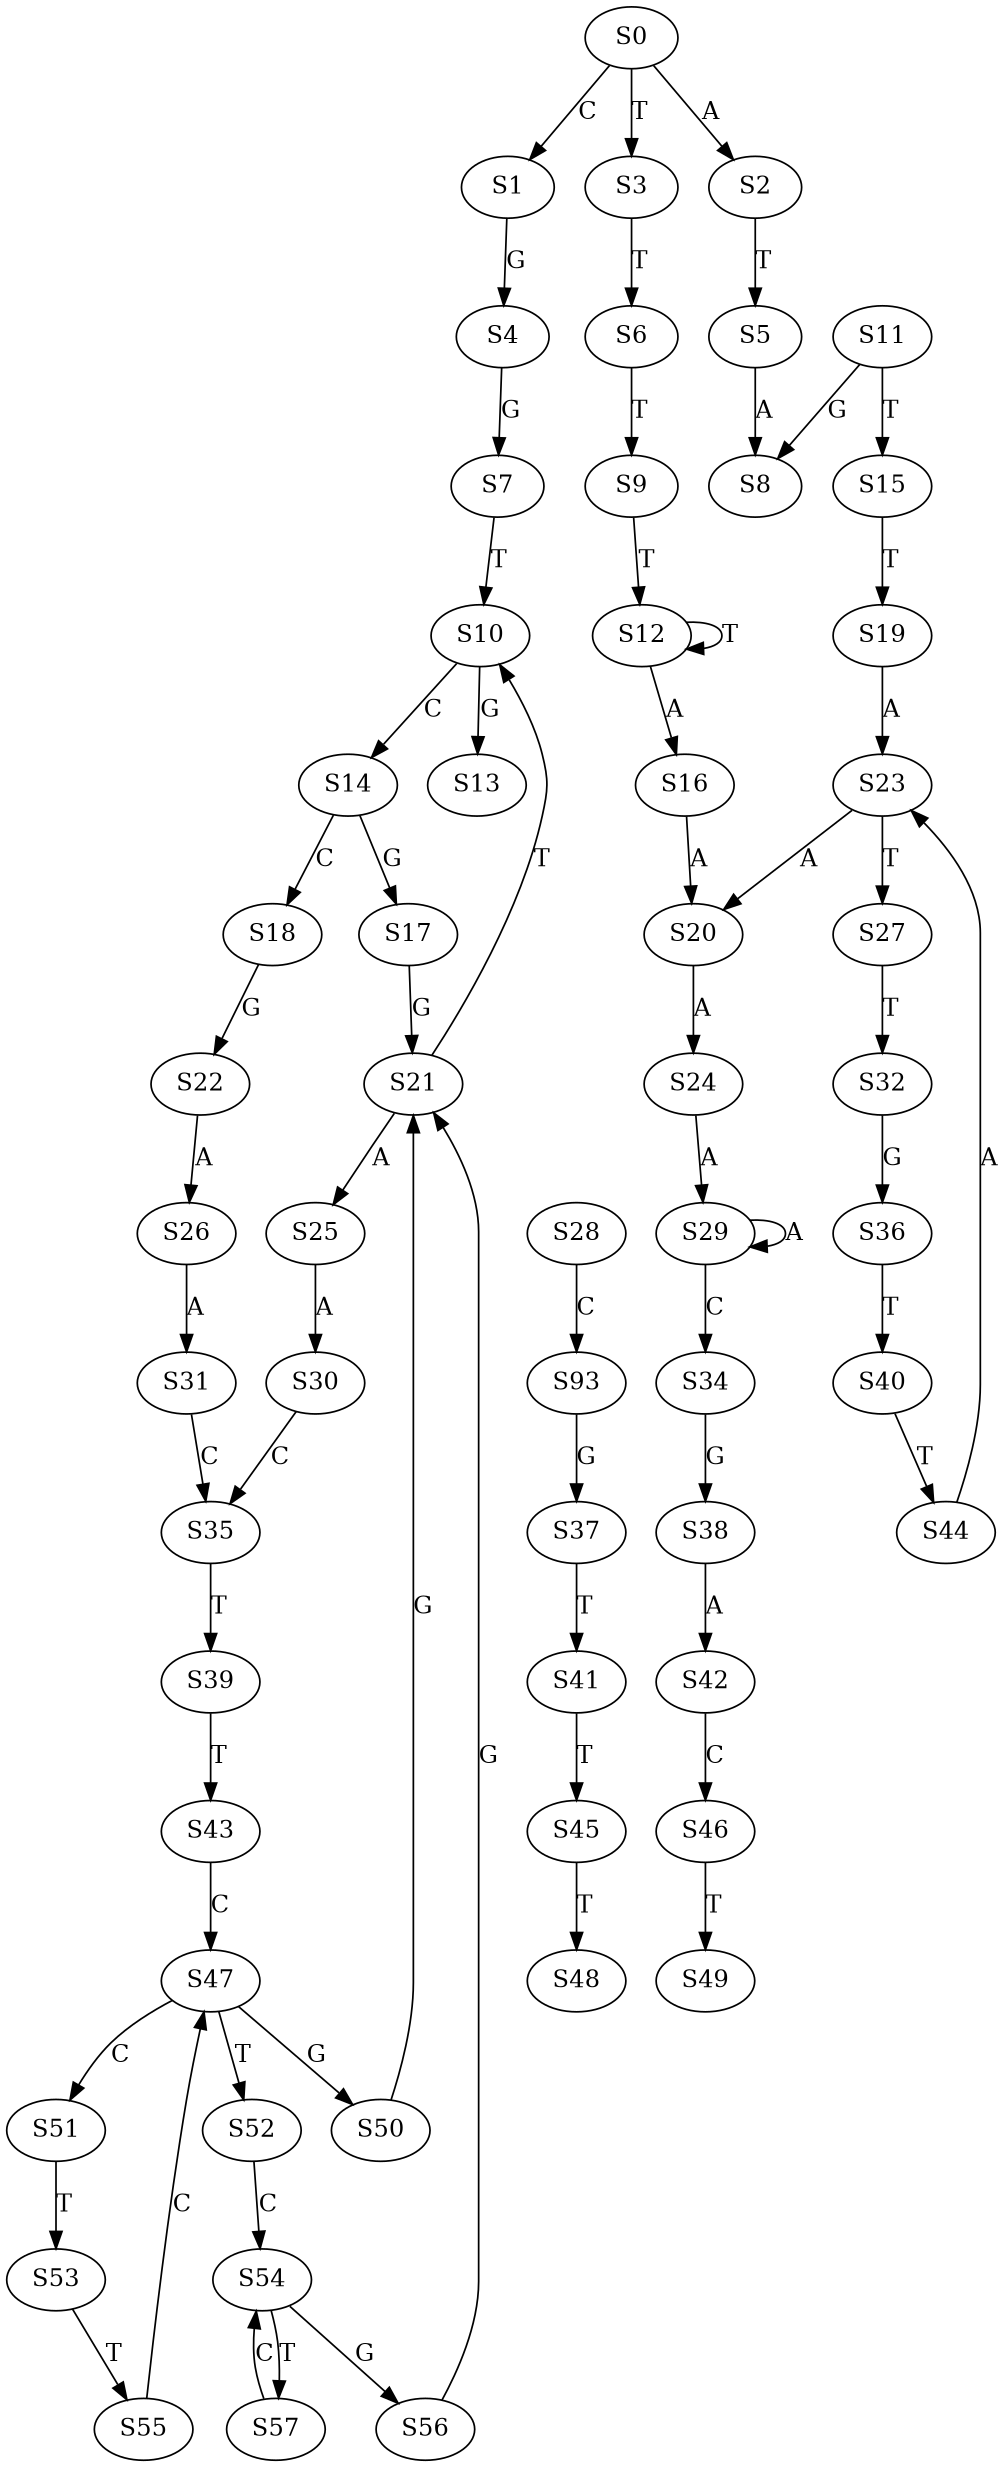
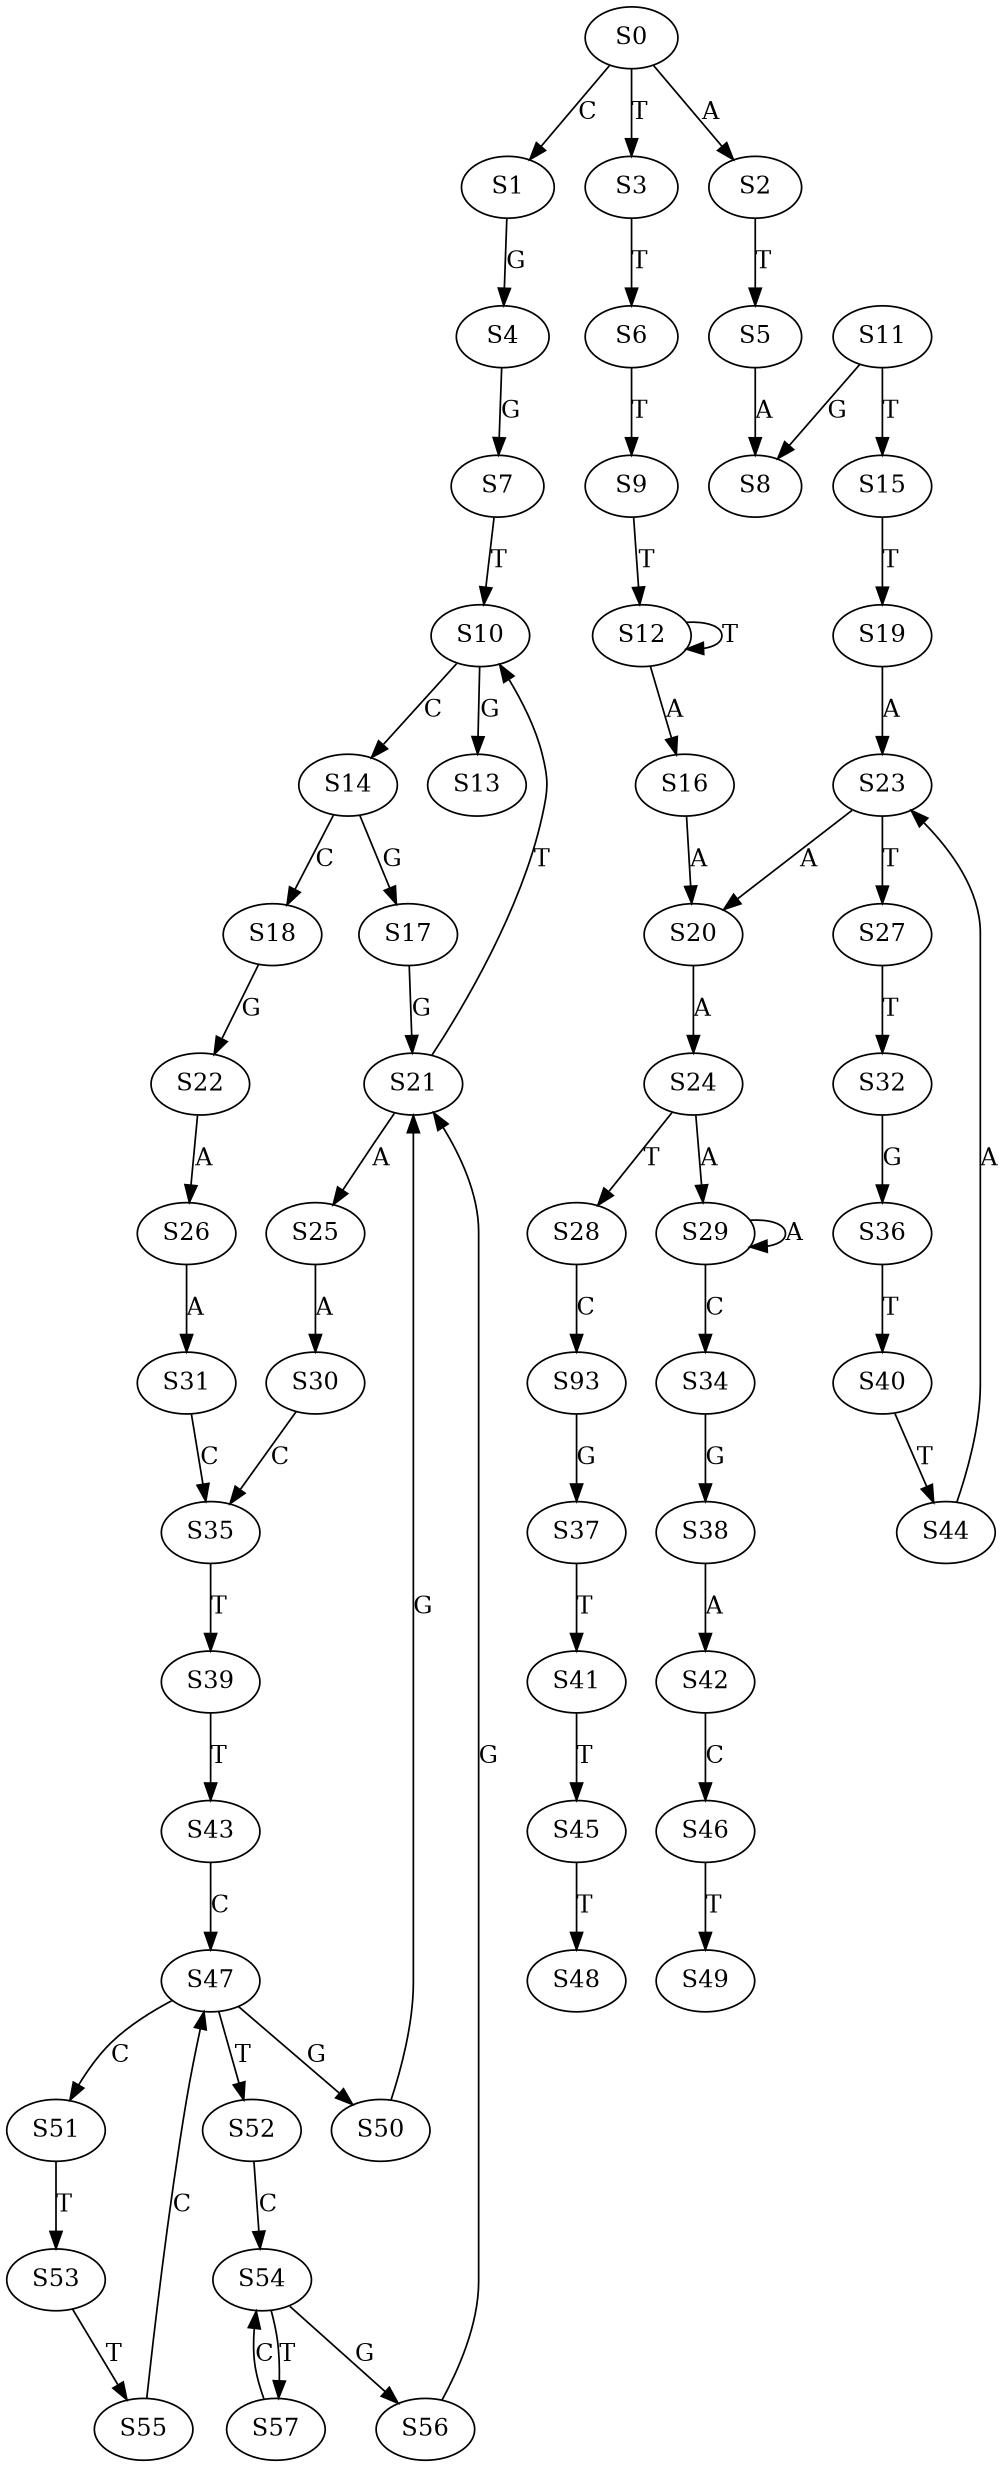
edge "S24" -> "S28": added, label "T"
